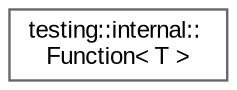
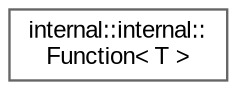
node "testing::internal:: Function< T >": label "testing::internal:: Function< T >" -> "internal::internal:: Function< T >"
